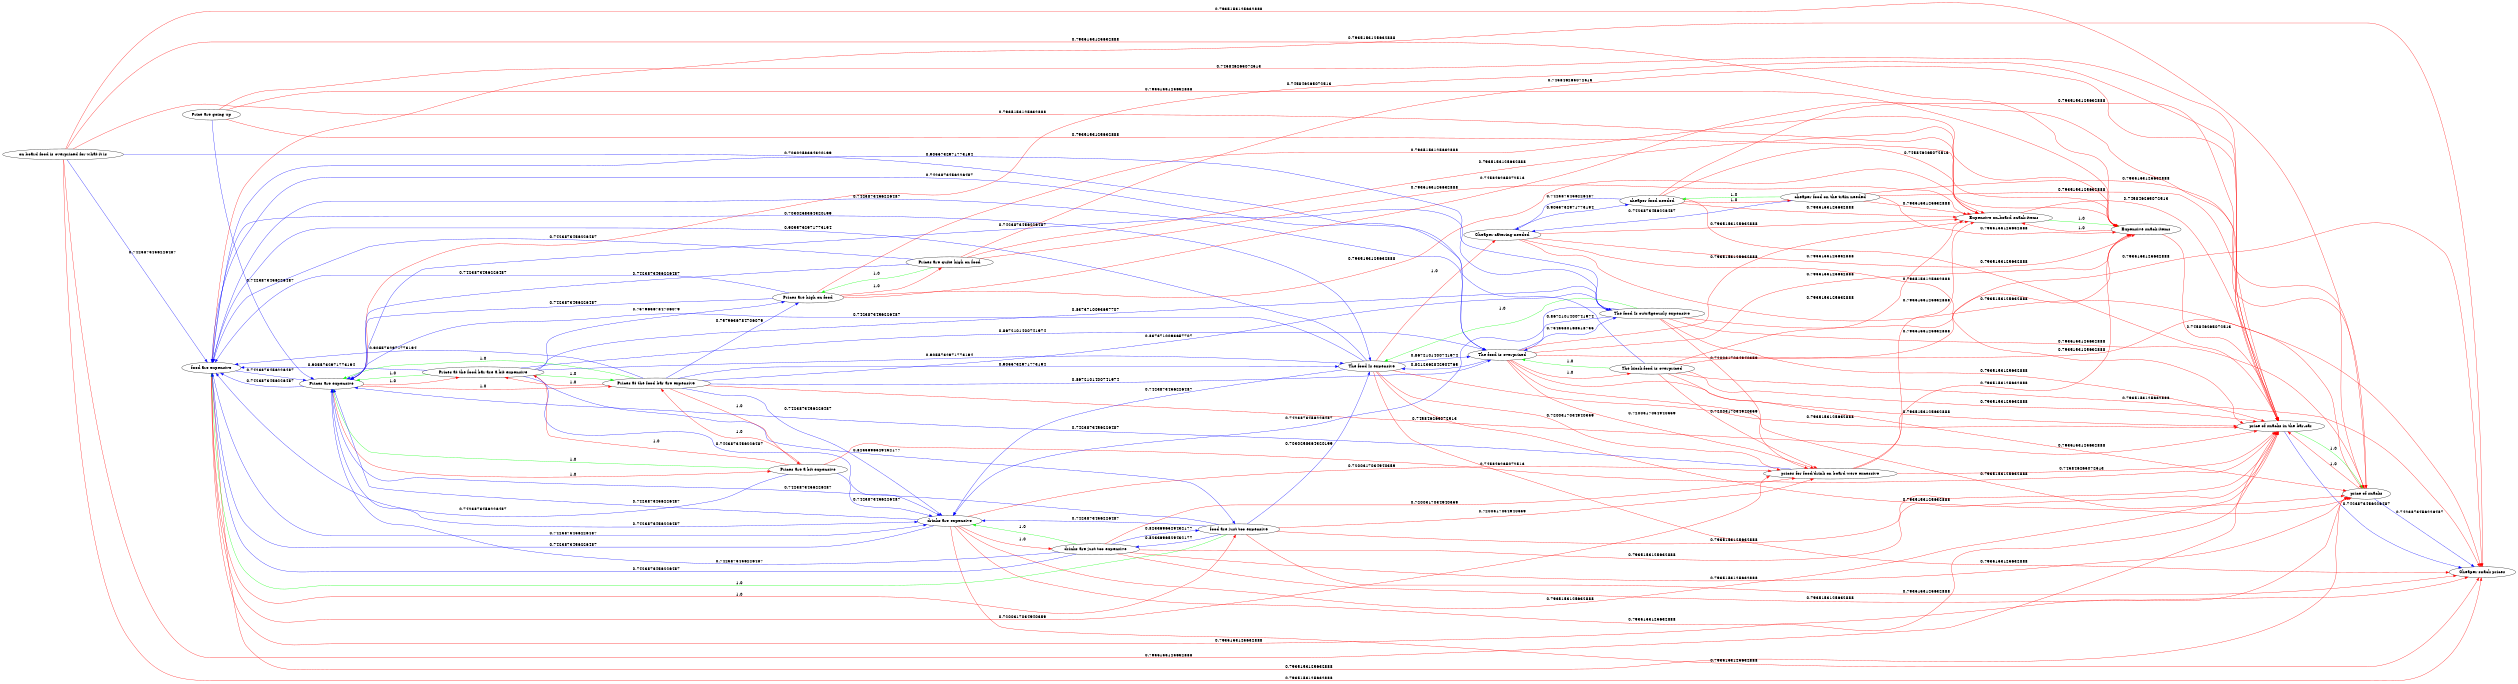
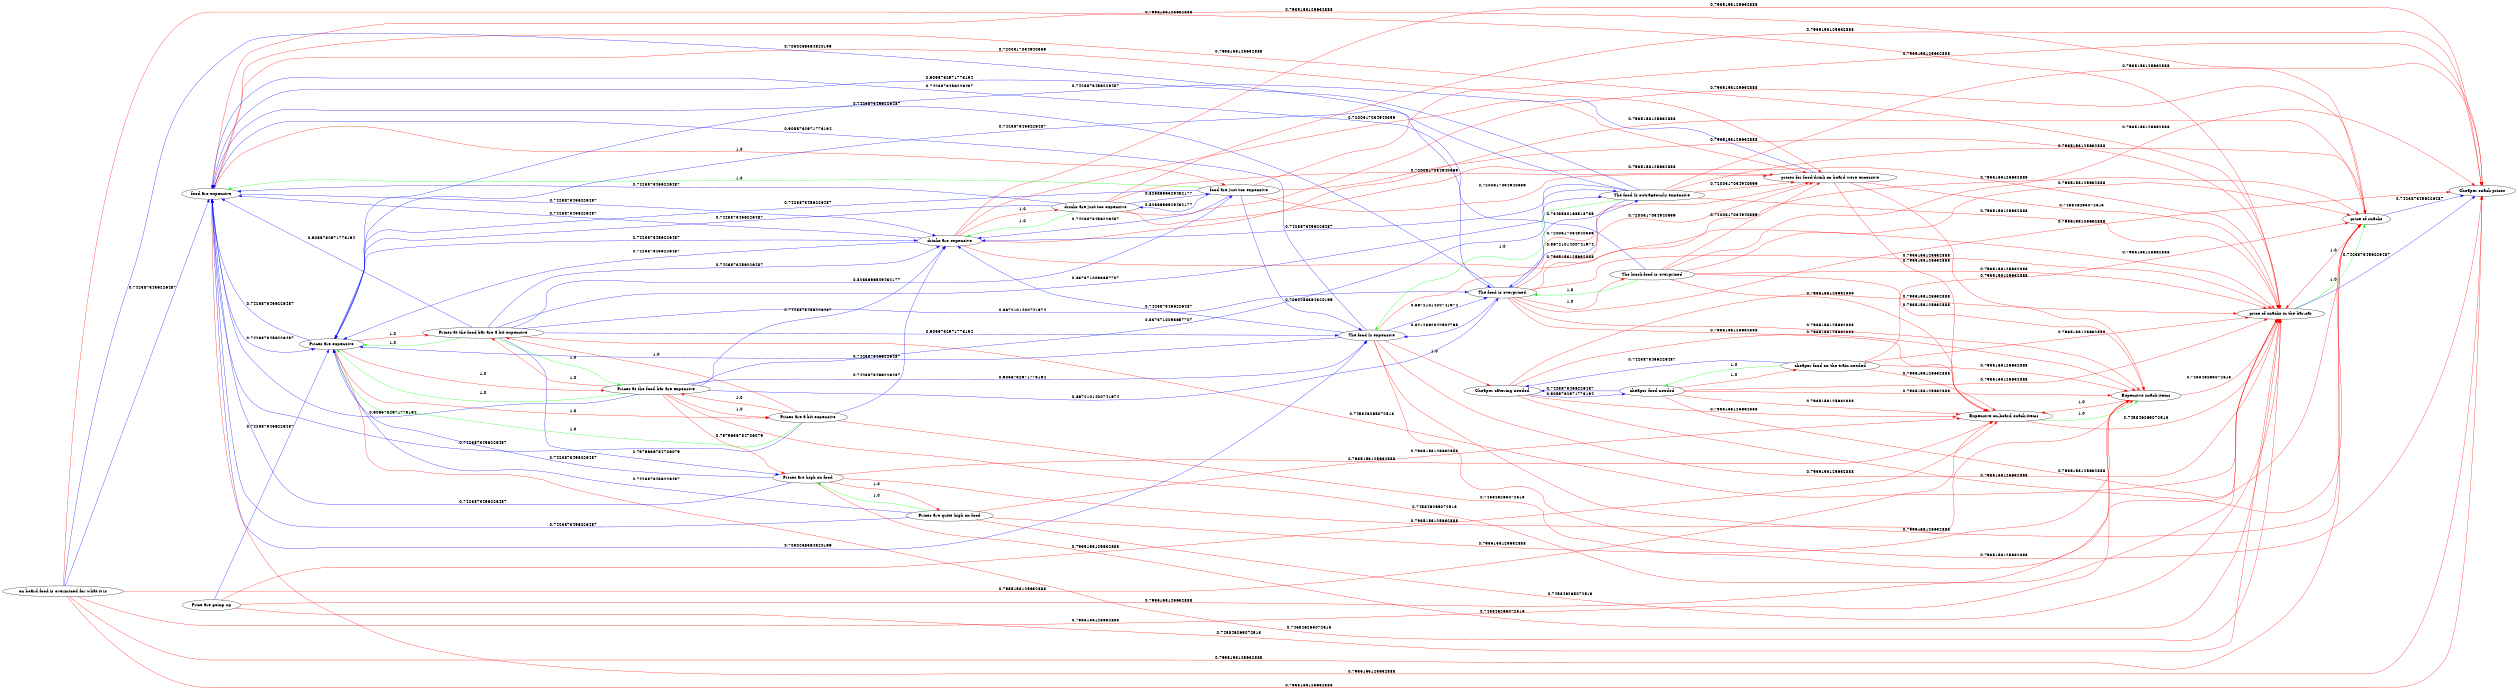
edge "cheaper food needed" -> "Expensive snack items": label "0.745846265072513" -> "0.7935153125632888"
edge "Prices at the food bar are expensive" -> "Prices are high on food": color blue -> red
edge "Prices at the food bar are a bit expensive" -> "price of snacks in the bar-car": added, label "0.745846265072513"
